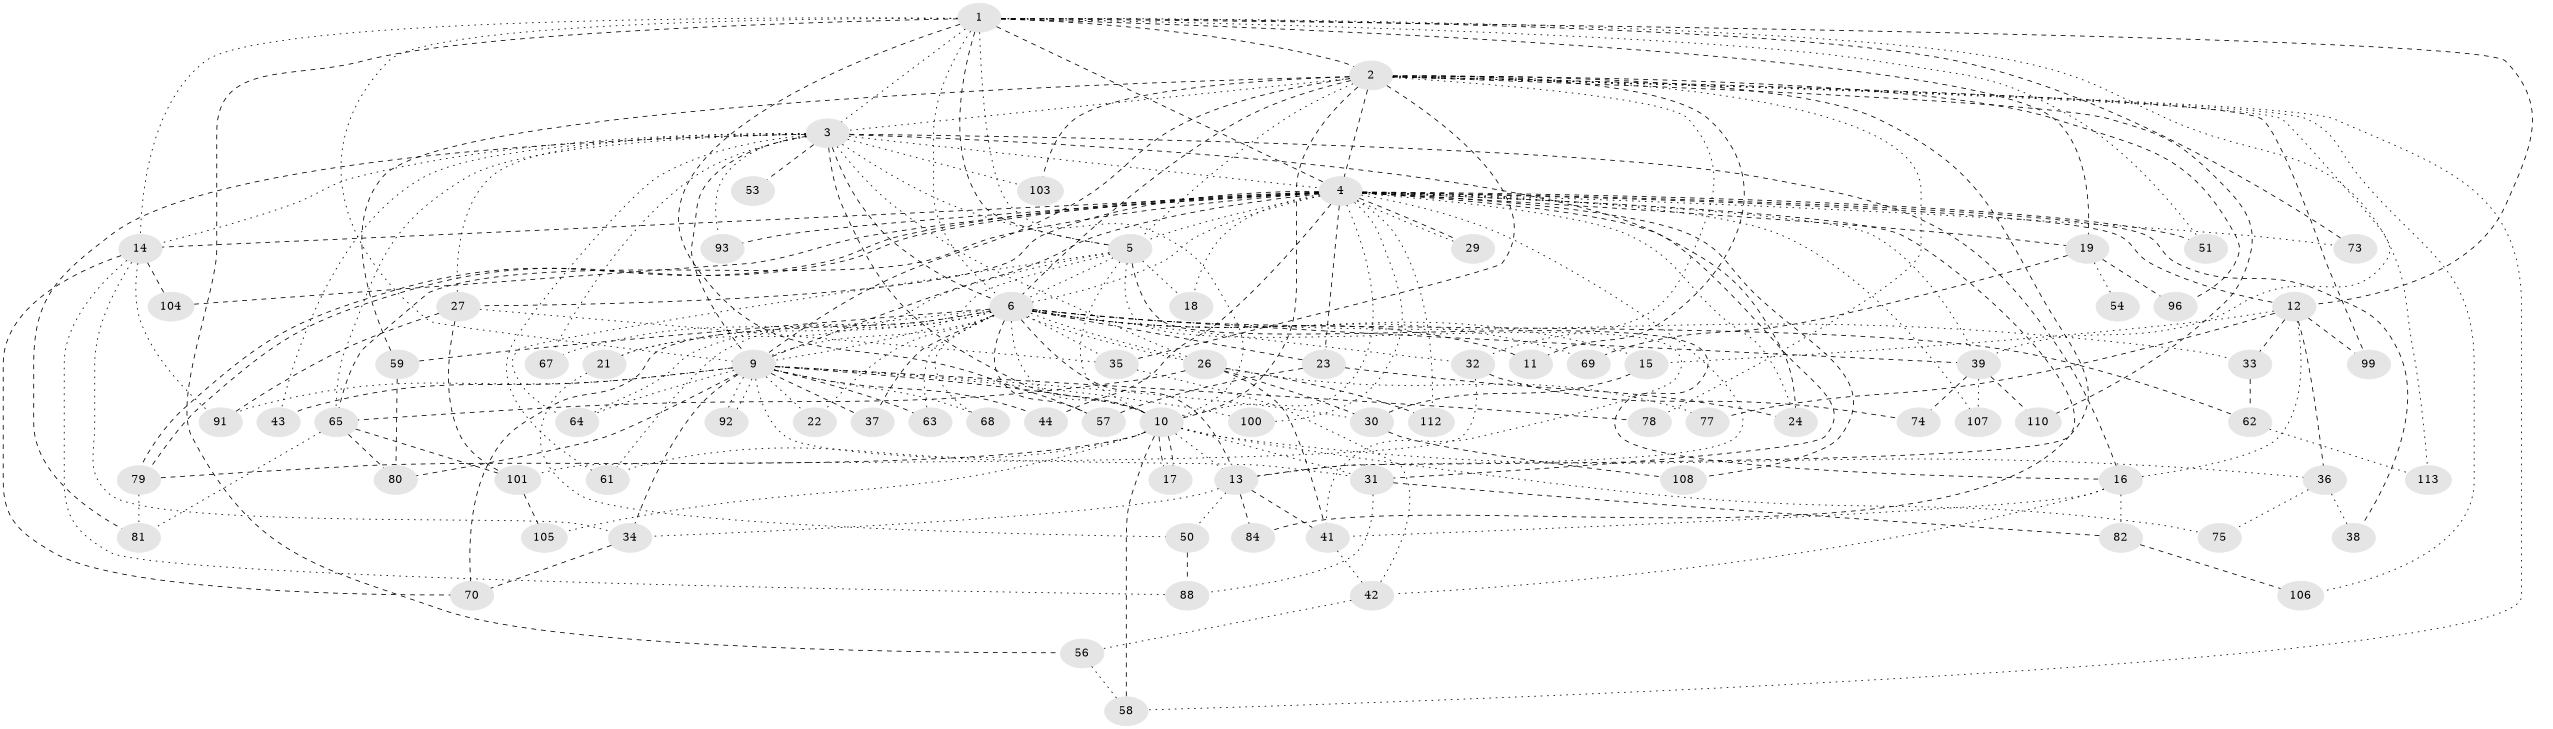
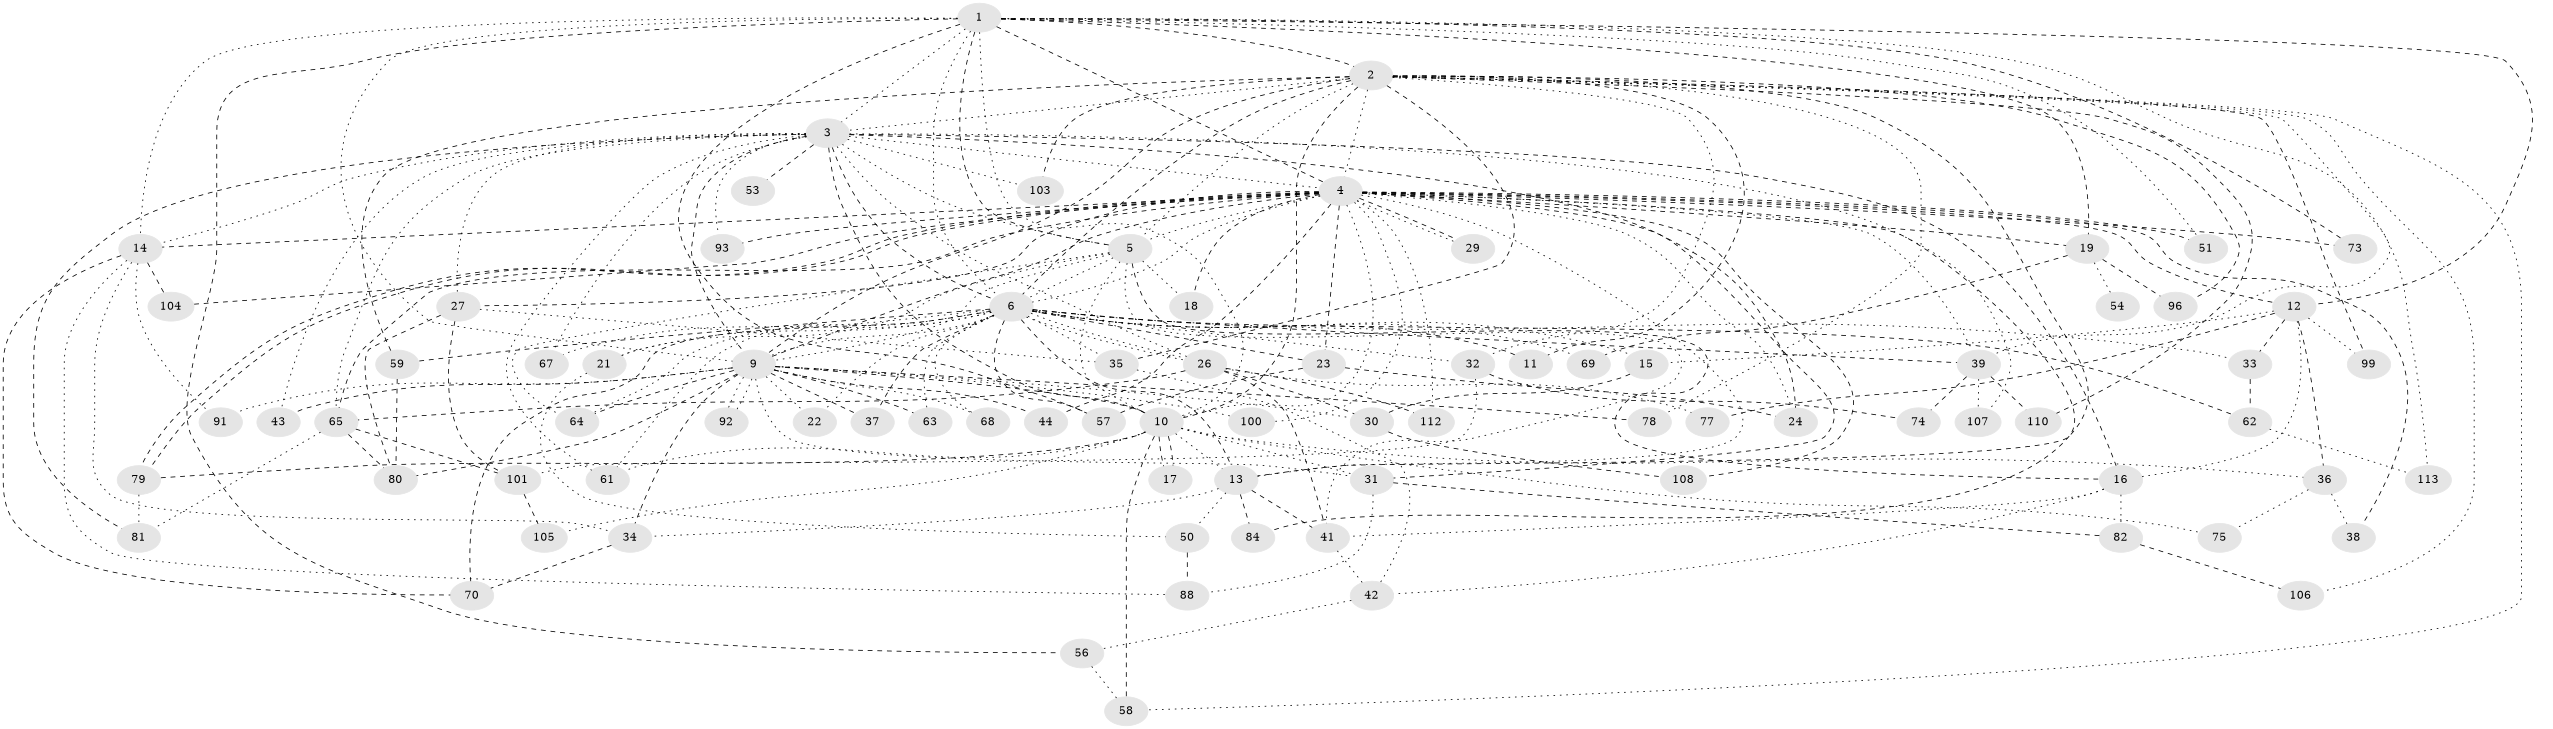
edge "2" -- "4": style dashed -> dotted
edge "4" -- "73": style dotted -> dashed
edge "4" -- "18": style dotted -> dashed
edge "4" -- "107": now "3" -- "107"
edge "12" -- "99": style dashed -> dotted
edge "27" -- "91": now "27" -- "80"
edge "6" -- "10": removed
edge "9" -- "64": style dotted -> dashed
